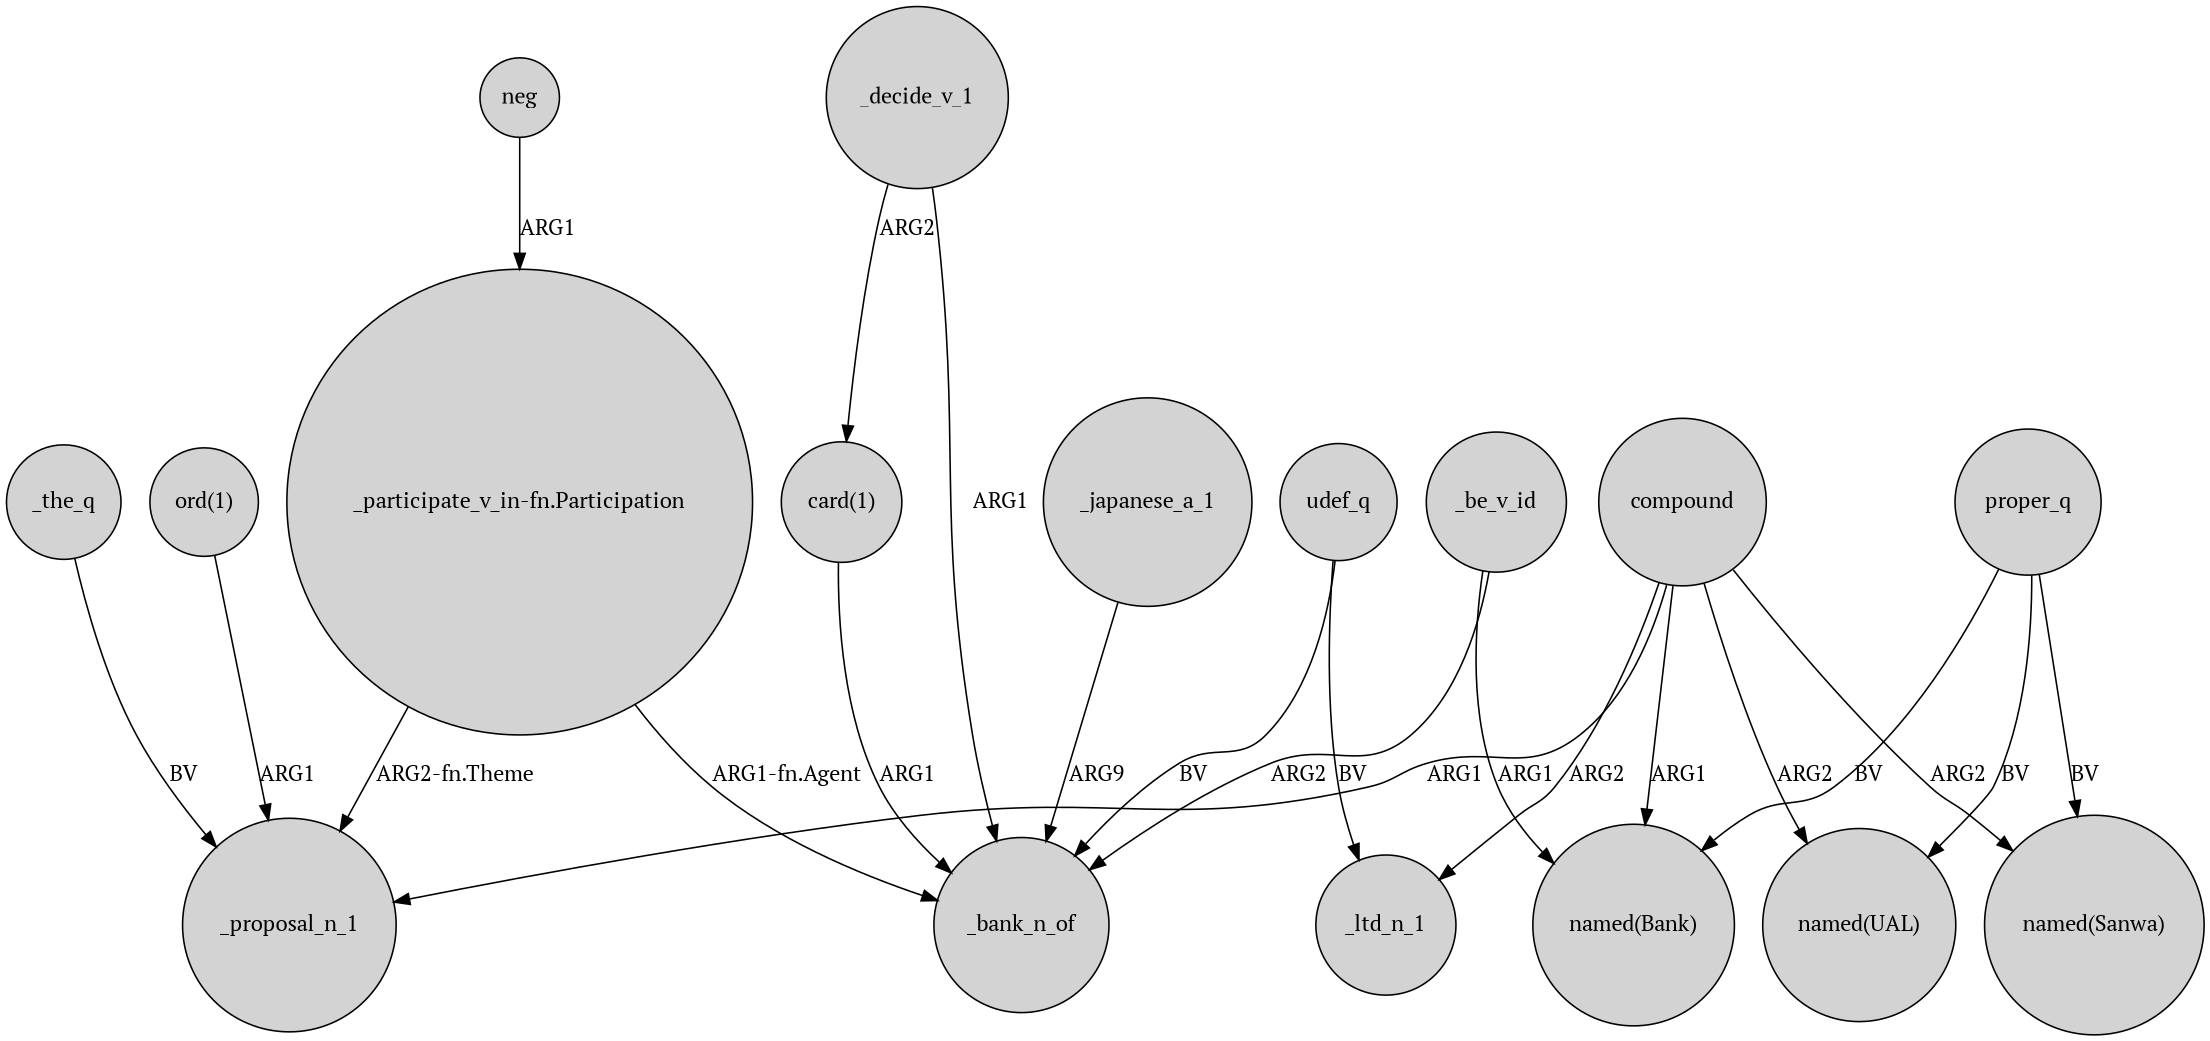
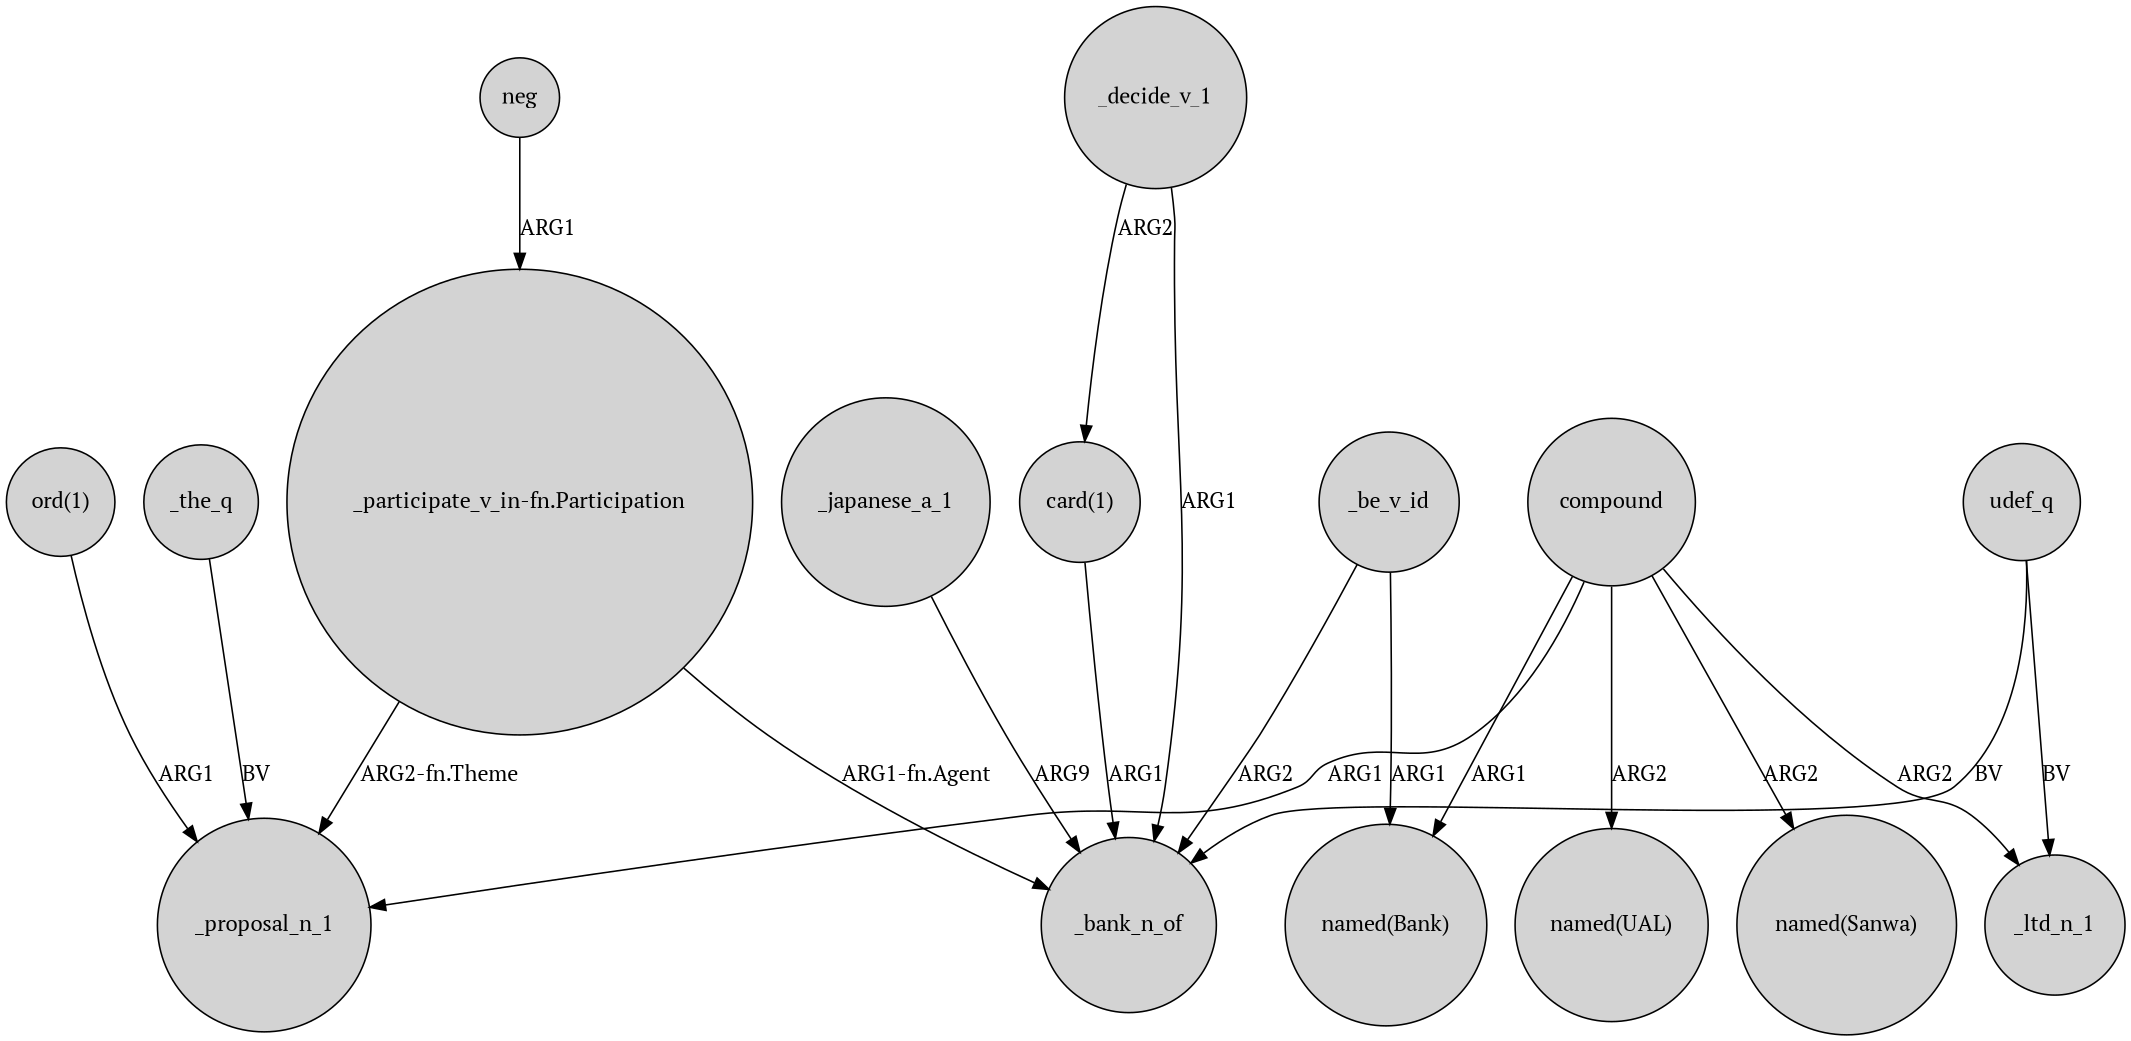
node "proper_q": removed
